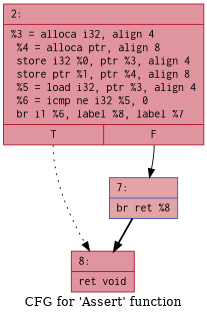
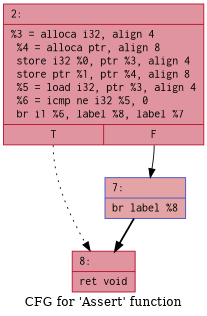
node "7:": text "br ret %8" -> "br label %8"
